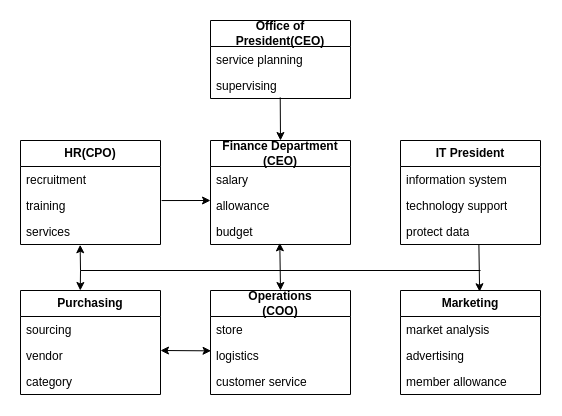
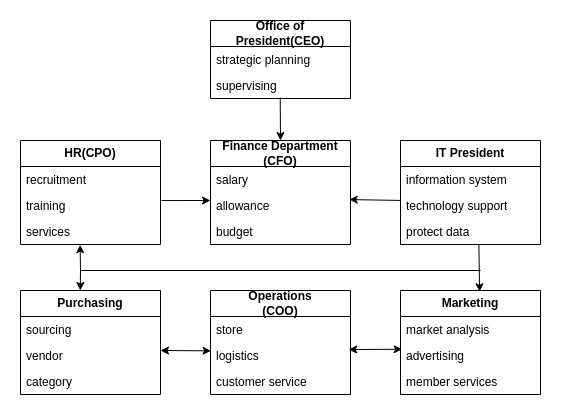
node "service planning": label "service planning" -> "strategic planning"
node "Finance Department (CEO)": label "Finance Department (CEO)" -> "Finance Department (CFO)"
edge "technology support" -> "allowance": added
edge "budget" -- "Operations (COO)": removed
edge "logistics" -- "advertising": added
node "member allowance": label "member allowance" -> "member services"
